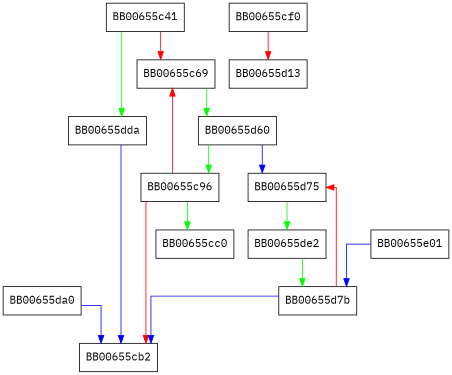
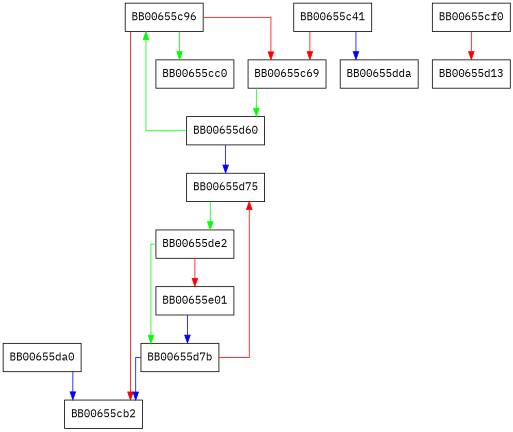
edge "BB00655c41" -> "BB00655dda": color green -> blue
edge "BB00655dda" -> "BB00655cb2": removed
edge "BB00655de2" -> "BB00655e01": added
